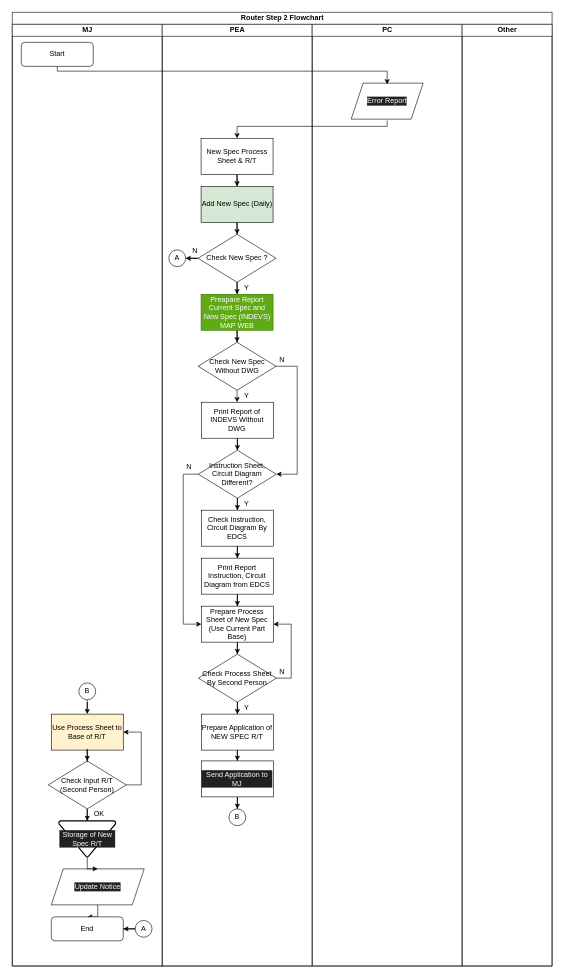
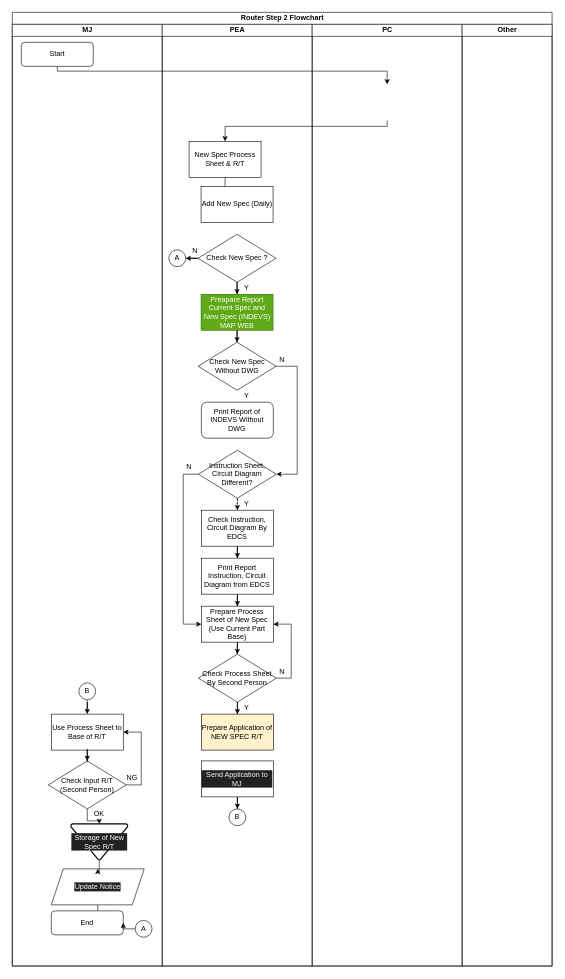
node "Error Report": removed
node "New Spec Process Sheet & R/T": moved (237, 156) -> (225, 159)
node "Add New Spec (Daily)": fillcolor #d5e8d4 -> #ffffff
edge "Add New Spec (Daily)" -> "Check New Spec ?": removed
edge "Check New Spec Without DWG" -> "Print Report of INDEVS Without DWG": removed
node "Print Report of INDEVS Without DWG": shape rectangle -> rounded rectangle
edge "Print Report of INDEVS Without DWG" -> "Instruction Sheet, Circuit Diagram Different?": removed
edge "Instruction Sheet, Circuit Diagram Different?" -> "Check Instruction, Circuit Diagram By EDCS": style solid -> dashed
node "Use Process Sheet to Base of R/T": fillcolor #fff2cc -> #ffffff
node "Prepare Application of NEW SPEC R/T": fillcolor #ffffff -> #fff2cc
edge "Prepare Application of NEW SPEC R/T" -> "Send Application to MJ": removed
node "NG": added
node "Storage of New Spec R/T": moved (87, 839) -> (99, 842)
node "End": moved (87, 929) -> (87, 923)
